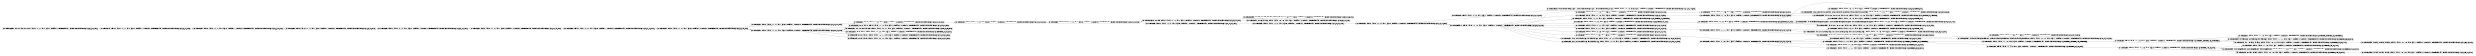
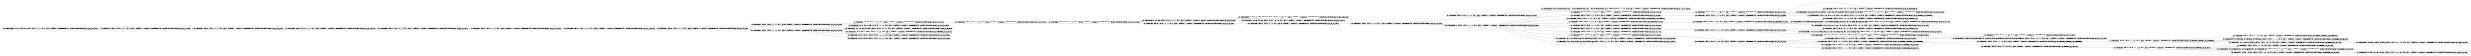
node "type = XCUIElementTypeNavigationBar": text "eventGeneratedOnElement = false" -> "coverage = false"
